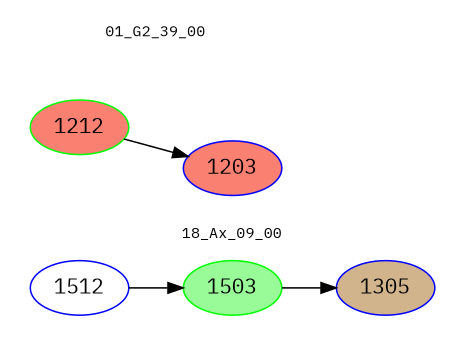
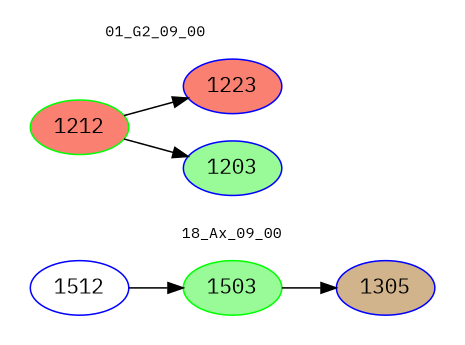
cluster "01_G2_39_00": label "01_G2_39_00" -> "01_G2_09_00"
node "1223": added
node "1203": fillcolor salmon -> palegreen
